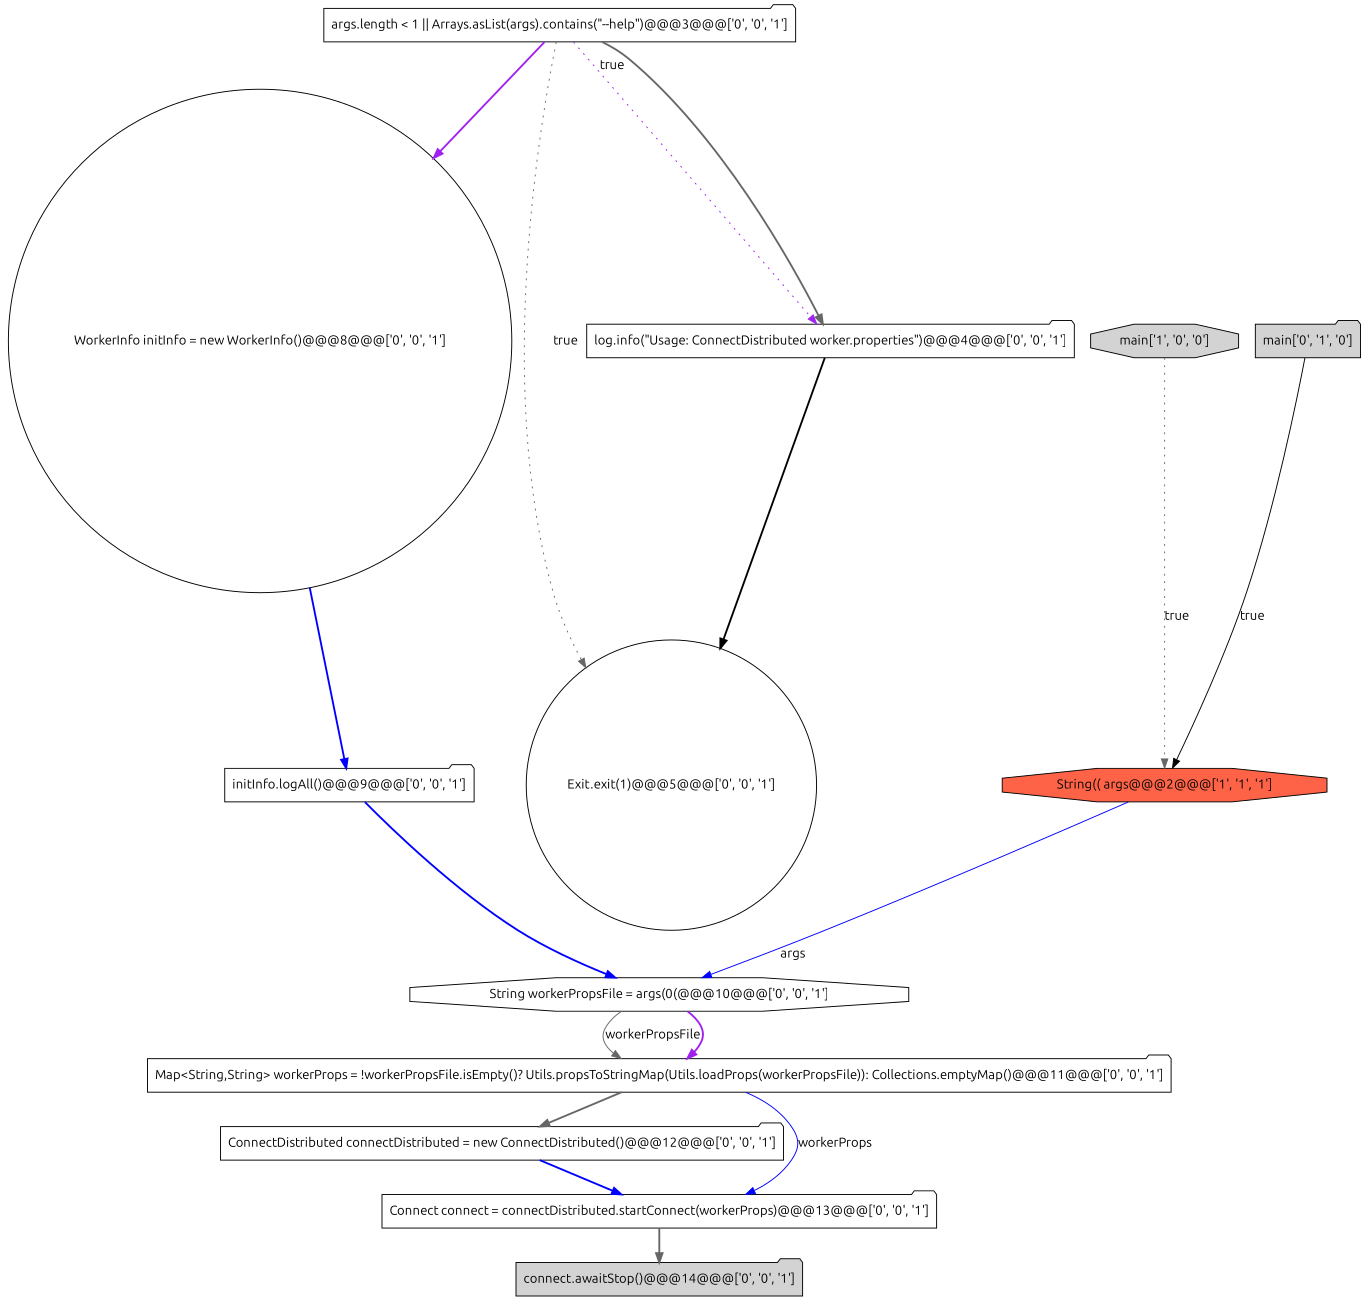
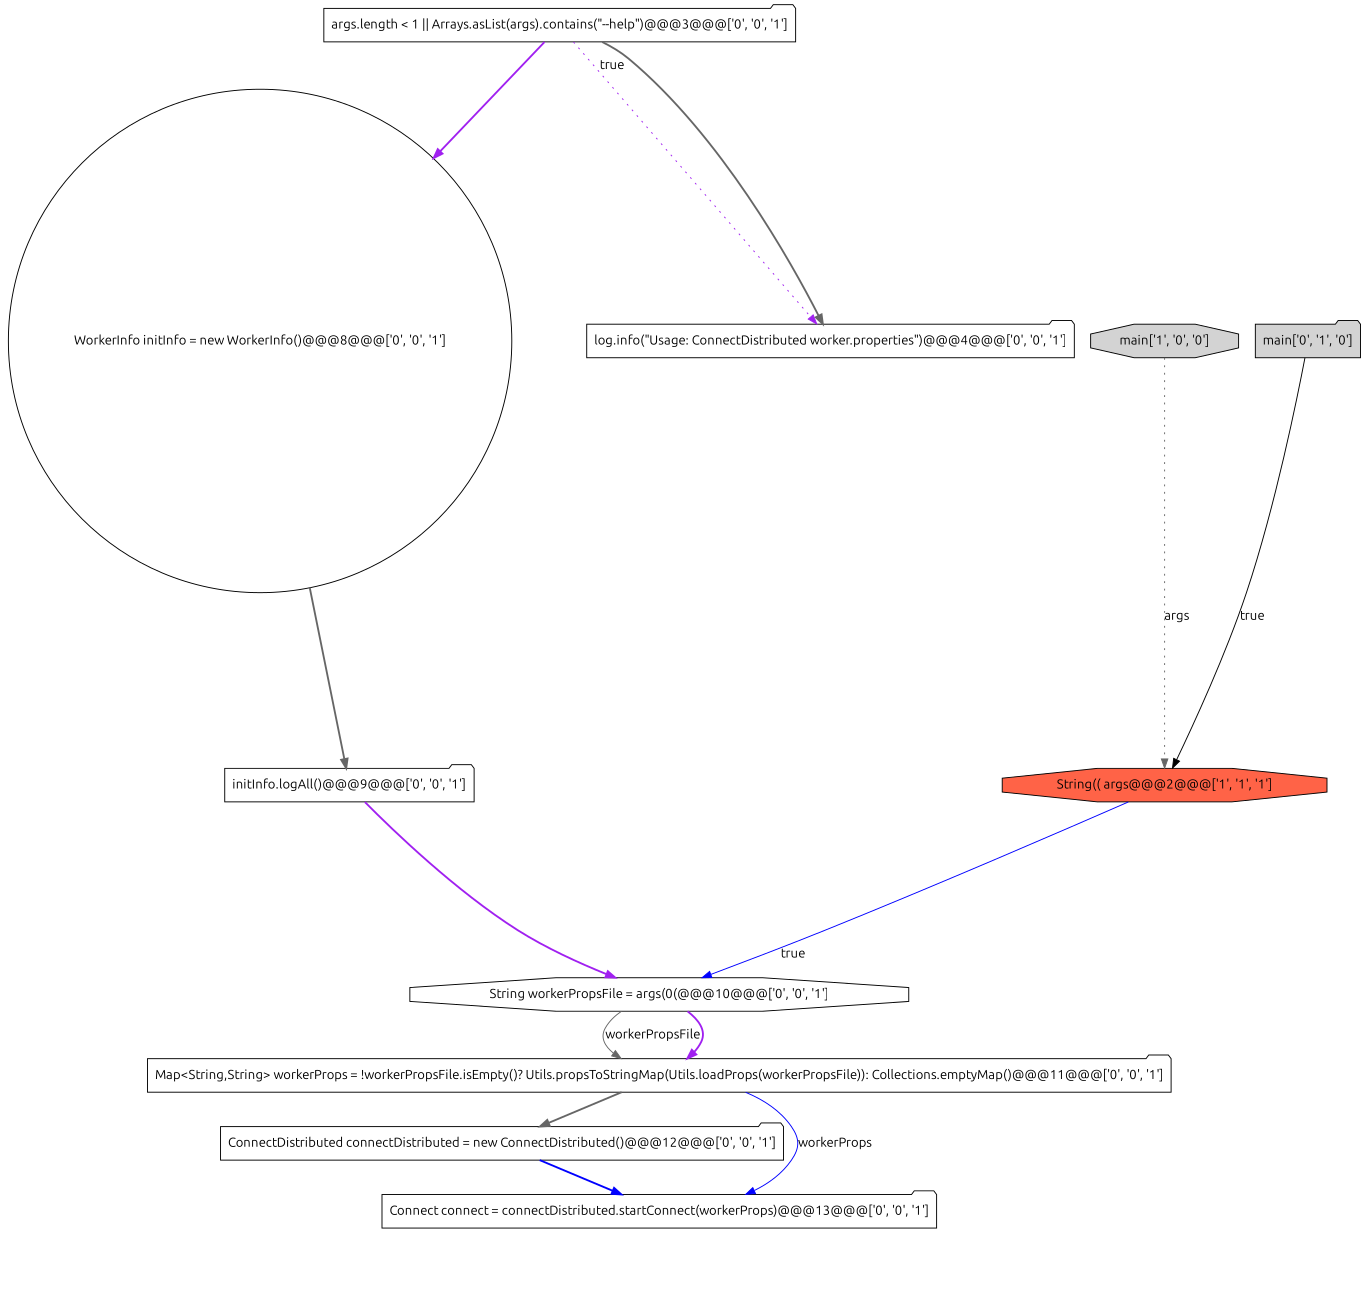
edge "main['1', '0', '0']" -> "String(( args@@@2@@@['1', '1', '1']": label "true" -> "args"
edge "WorkerInfo initInfo = new WorkerInfo()@@@8@@@['0', '0', '1']" -> "initInfo.logAll()@@@9@@@['0', '0', '1']": color blue -> gray40
node "Exit.exit(1)@@@5@@@['0', '0', '1']": removed
edge "initInfo.logAll()@@@9@@@['0', '0', '1']" -> "String workerPropsFile = args(0(@@@10@@@['0', '0', '1']": color blue -> purple
edge "String(( args@@@2@@@['1', '1', '1']" -> "String workerPropsFile = args(0(@@@10@@@['0', '0', '1']": label "args" -> "true"
node "connect.awaitStop()@@@14@@@['0', '0', '1']": removed
